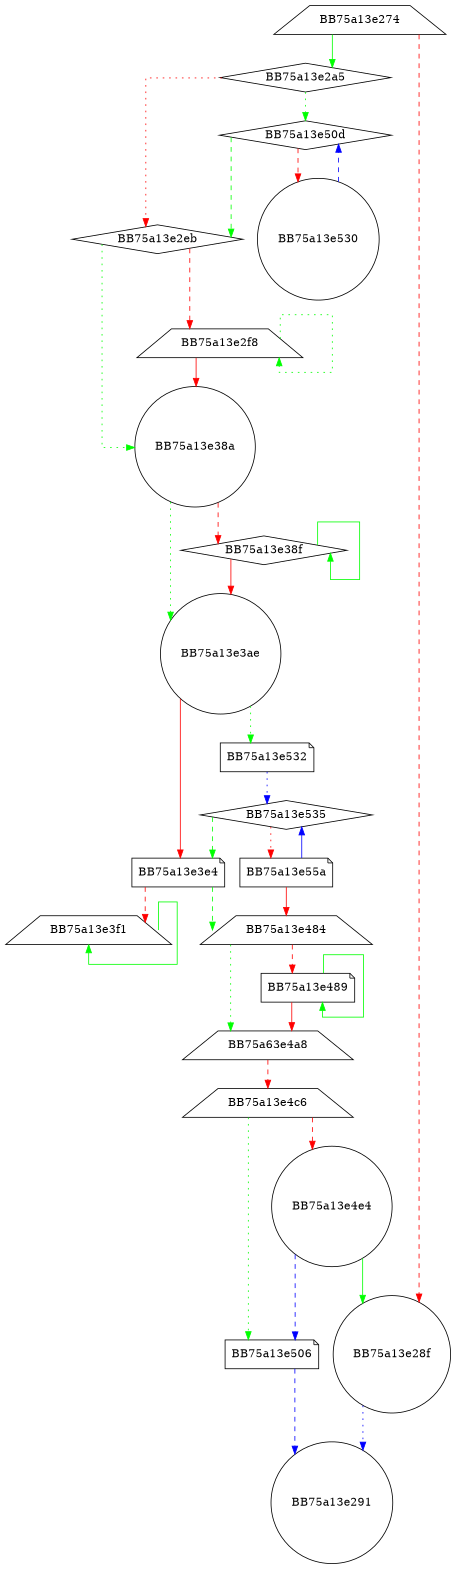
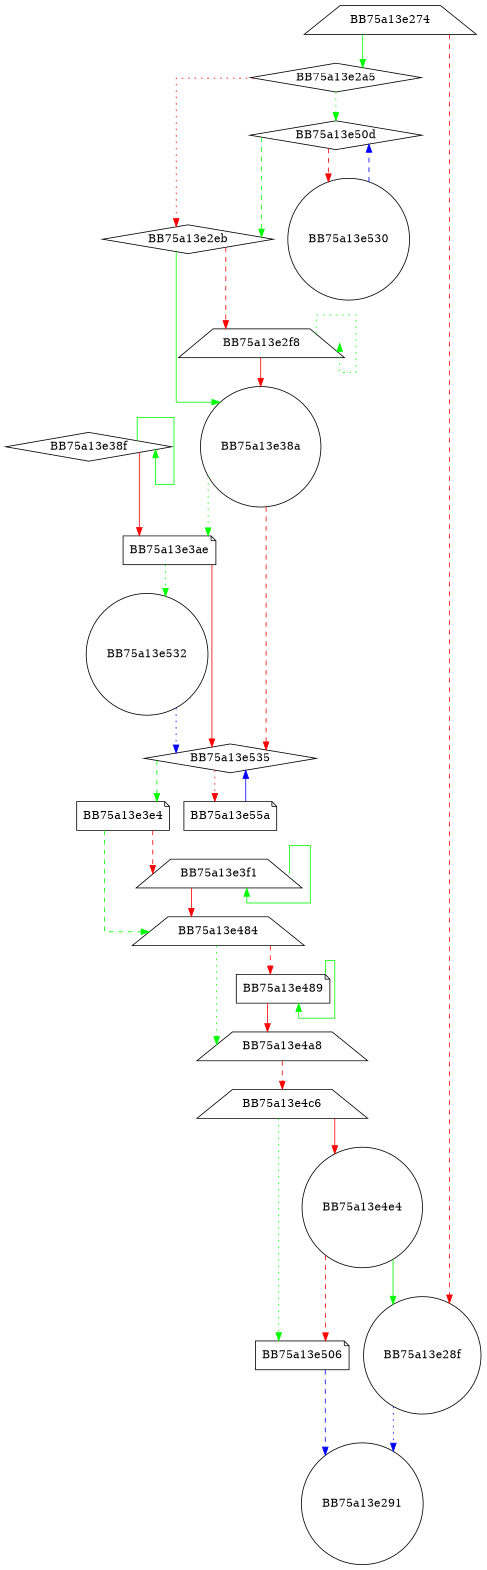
edge "BB75a13e2eb" -> "BB75a13e38a": style dotted -> solid
edge "BB75a13e38a" -> "BB75a13e38f": now "BB75a13e38a" -> "BB75a13e535"
node "BB75a13e3ae": shape circle -> note
node "BB75a13e532": shape note -> circle
edge "BB75a13e3ae" -> "BB75a13e3e4": now "BB75a13e3ae" -> "BB75a13e535"
edge "BB75a13e55a" -> "BB75a13e484": now "BB75a13e3f1" -> "BB75a13e484"
node "BB75a63e4a8": label "BB75a63e4a8" -> "BB75a13e4a8"
edge "BB75a13e4c6" -> "BB75a13e4e4": style dashed -> solid
edge "BB75a13e4e4" -> "BB75a13e506": color blue -> red
